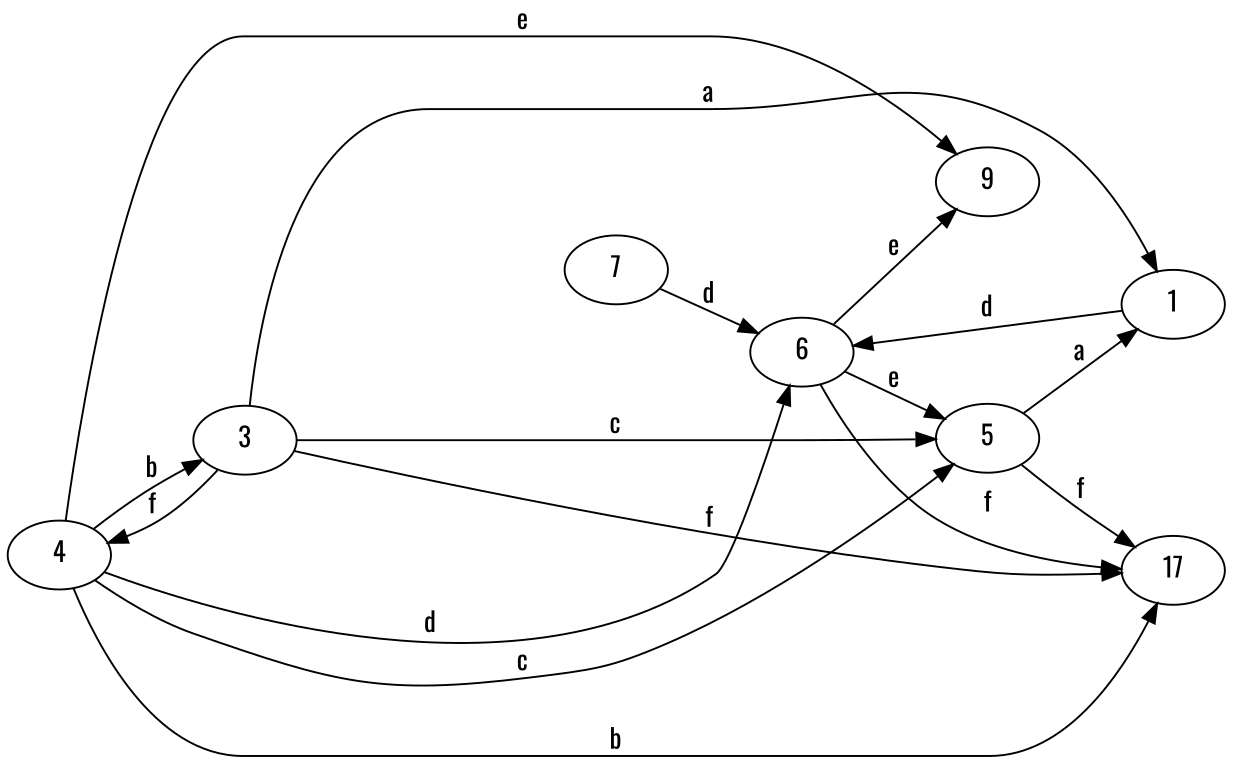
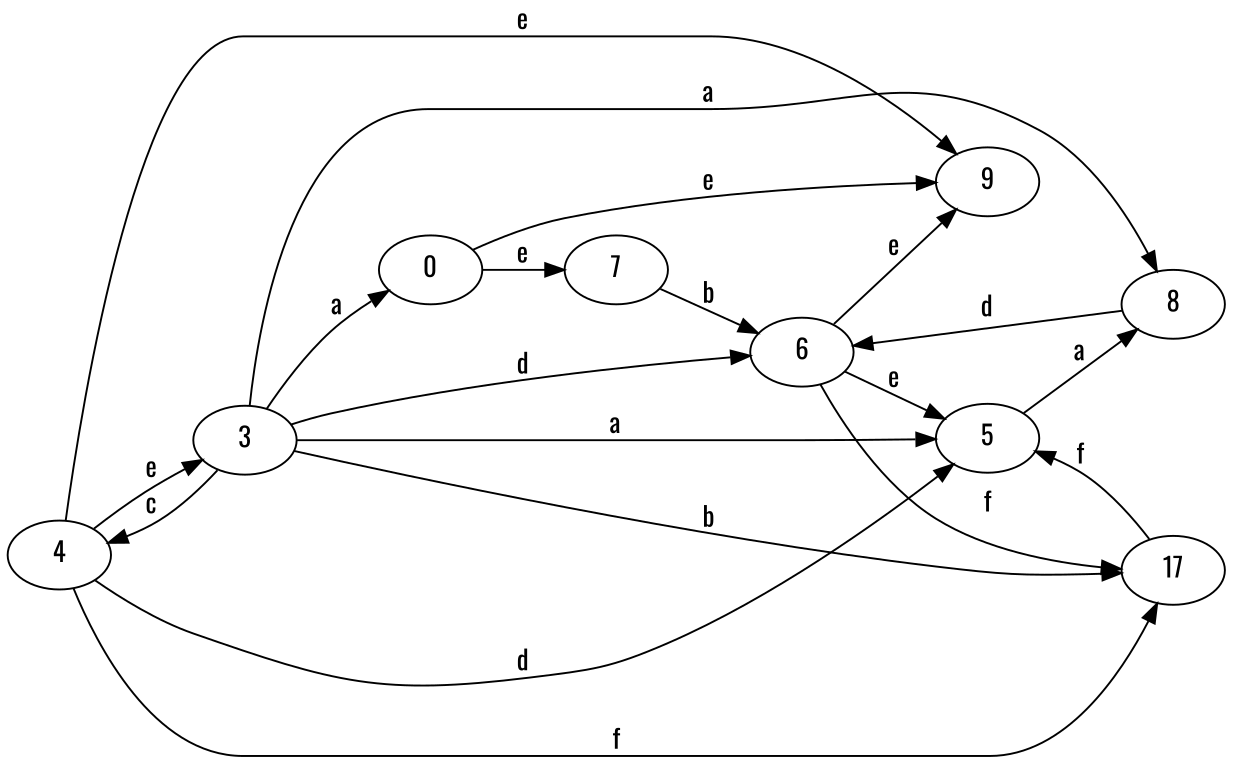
node "0": added
edge "7" -> "6": label "d" -> "b"
node "1": label "1" -> "8"
edge "3" -> "5": label "c" -> "a"
edge "4" -> "3": label "b" -> "e"
edge "5" -> "17": reversed
edge "3" -> "4": label "f" -> "c"
edge "3" -> "17": label "f" -> "b"
edge "4" -> "6": now "3" -> "6"
edge "4" -> "5": label "c" -> "d"
edge "4" -> "17": label "b" -> "f"
